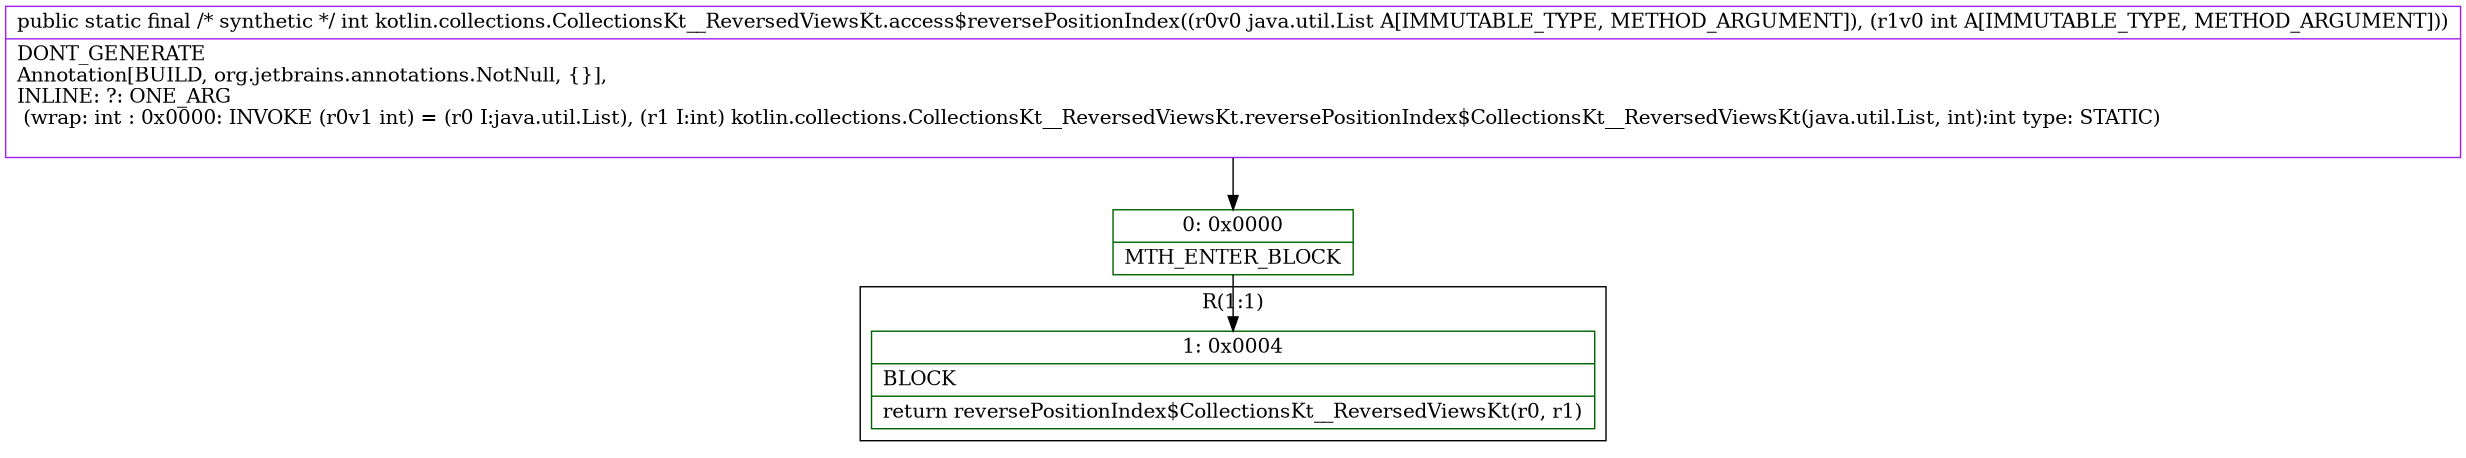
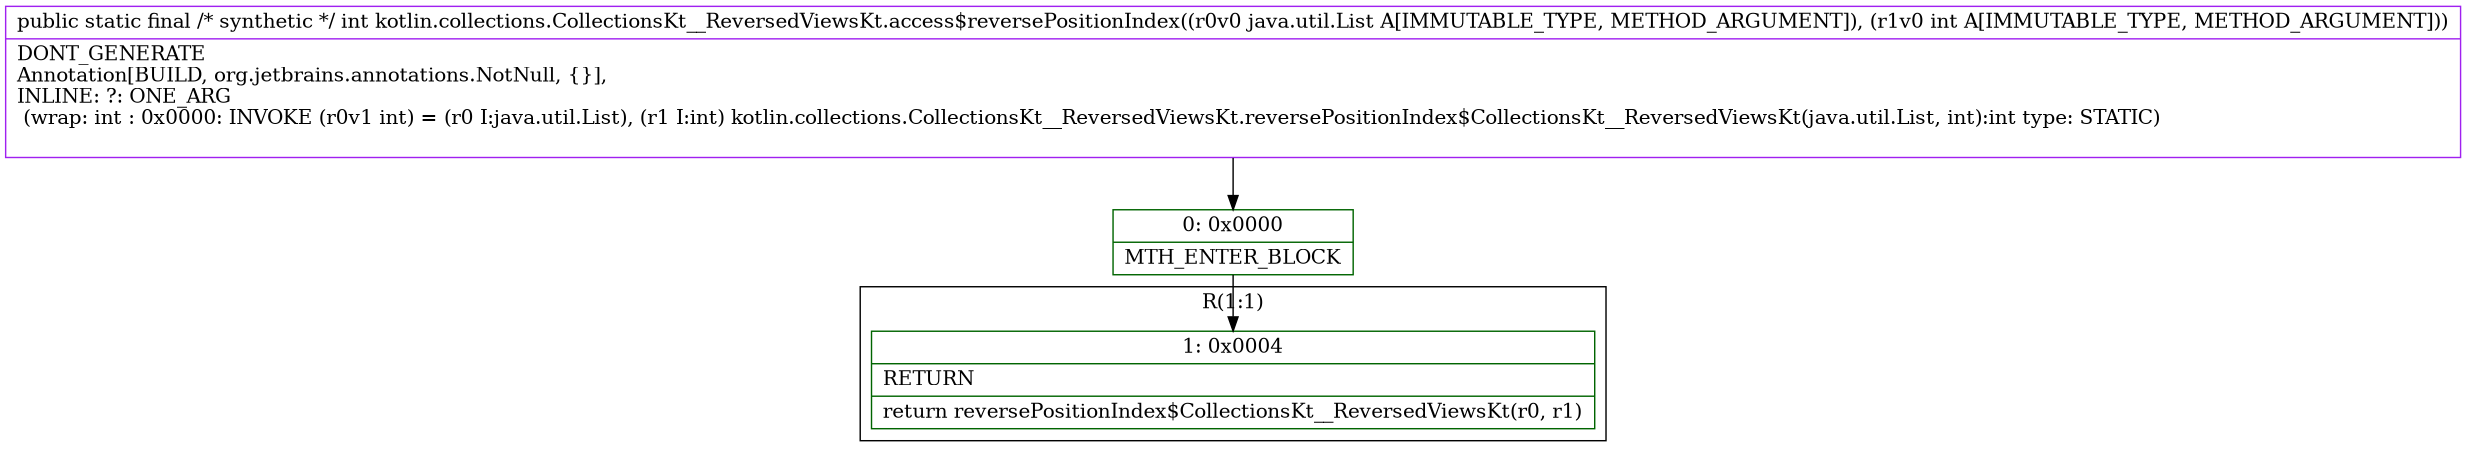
node "1: 0x0004": text "BLOCK" -> "RETURN"
